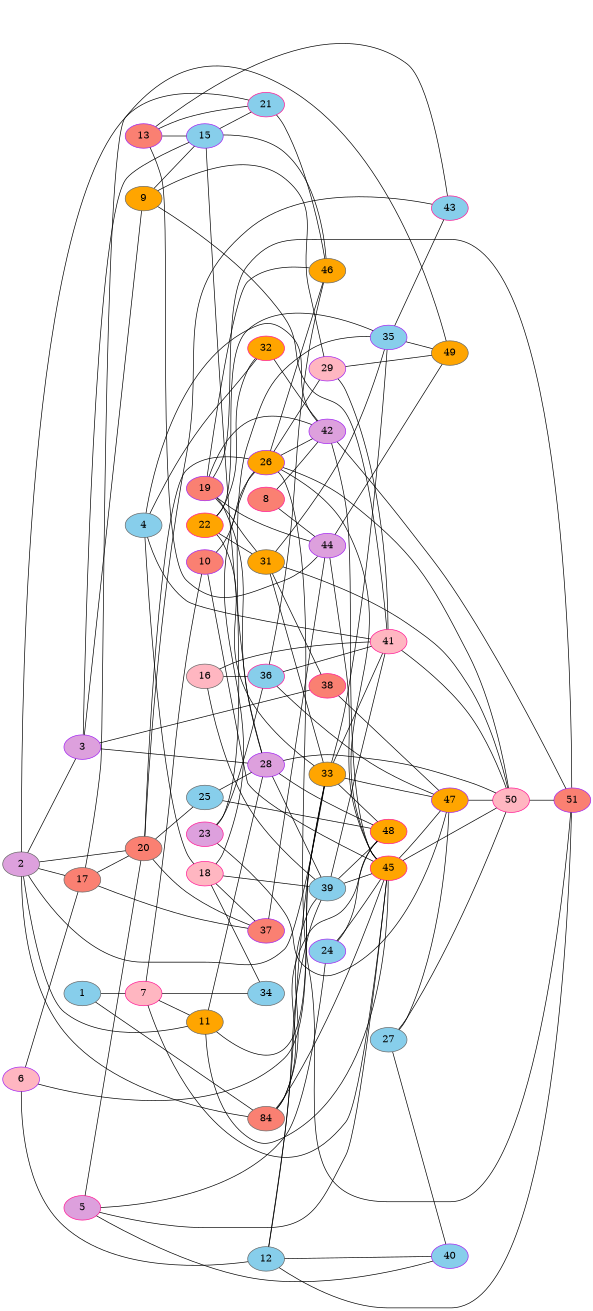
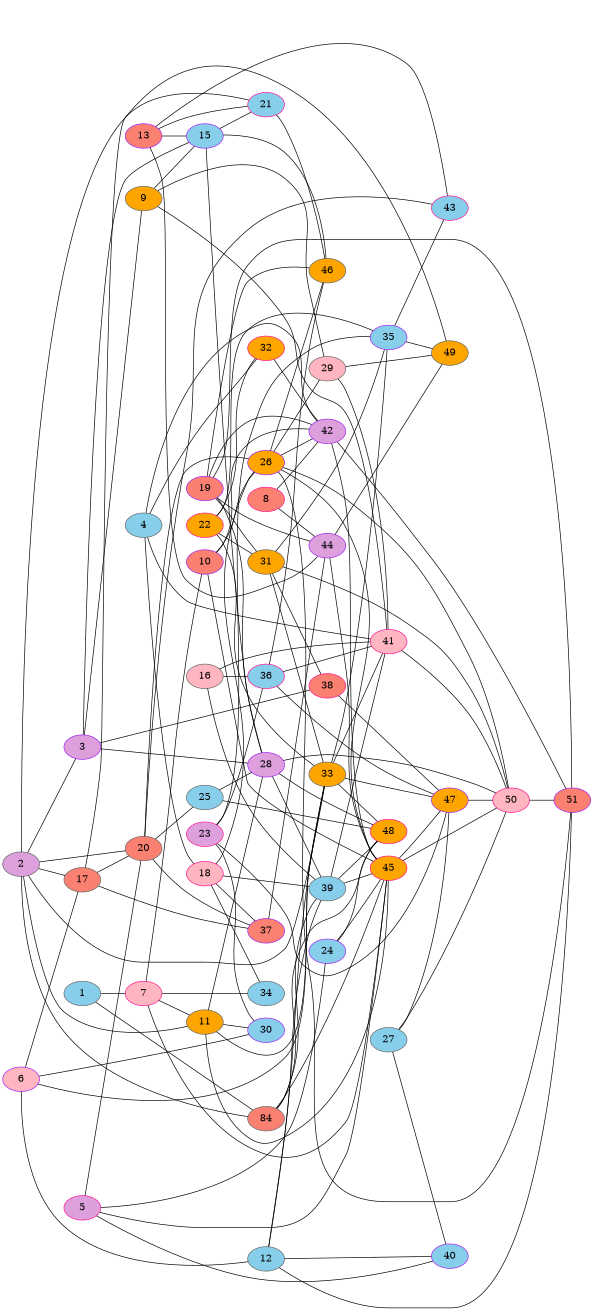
node "29": color purple -> gray40
edge "42" -- "10": added
node "30": added
